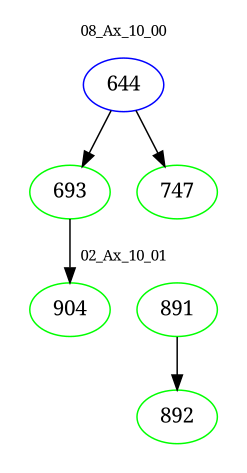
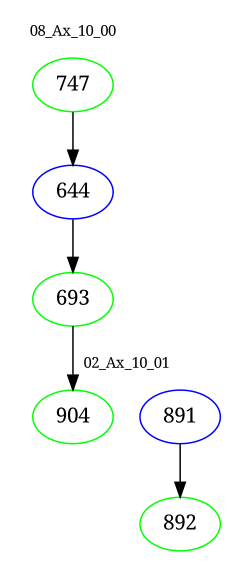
edge "644" -> "747": reversed
node "891": color green -> blue
